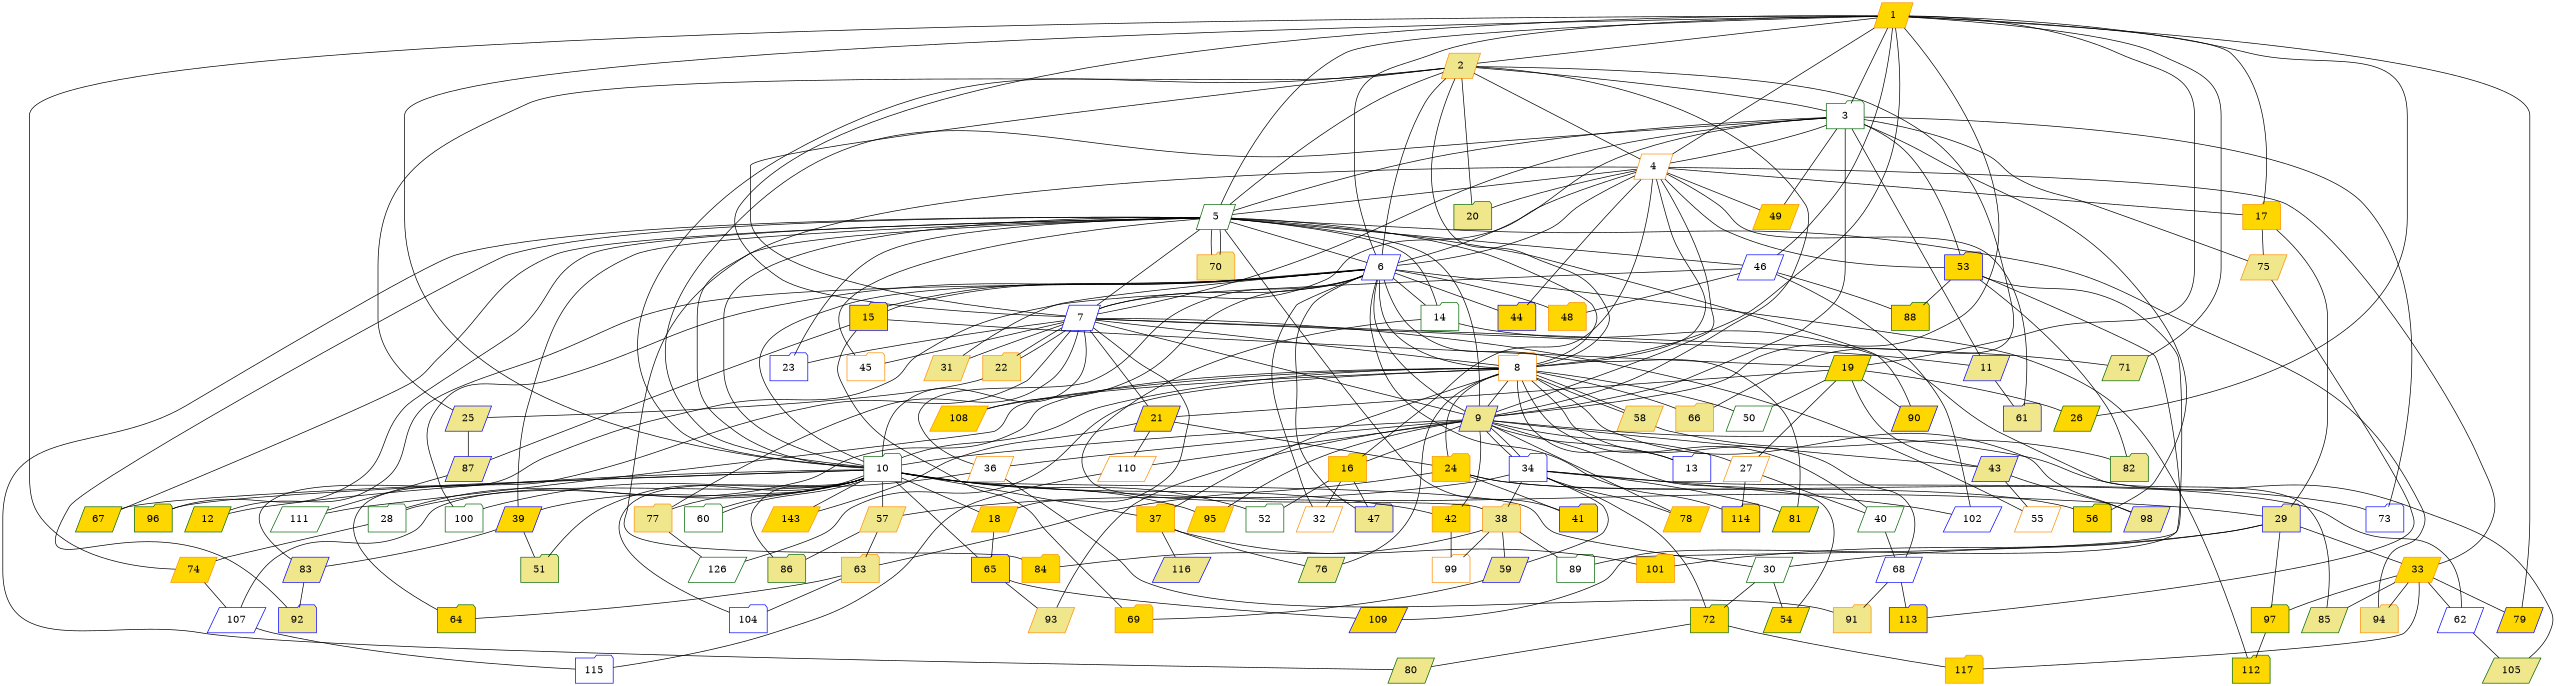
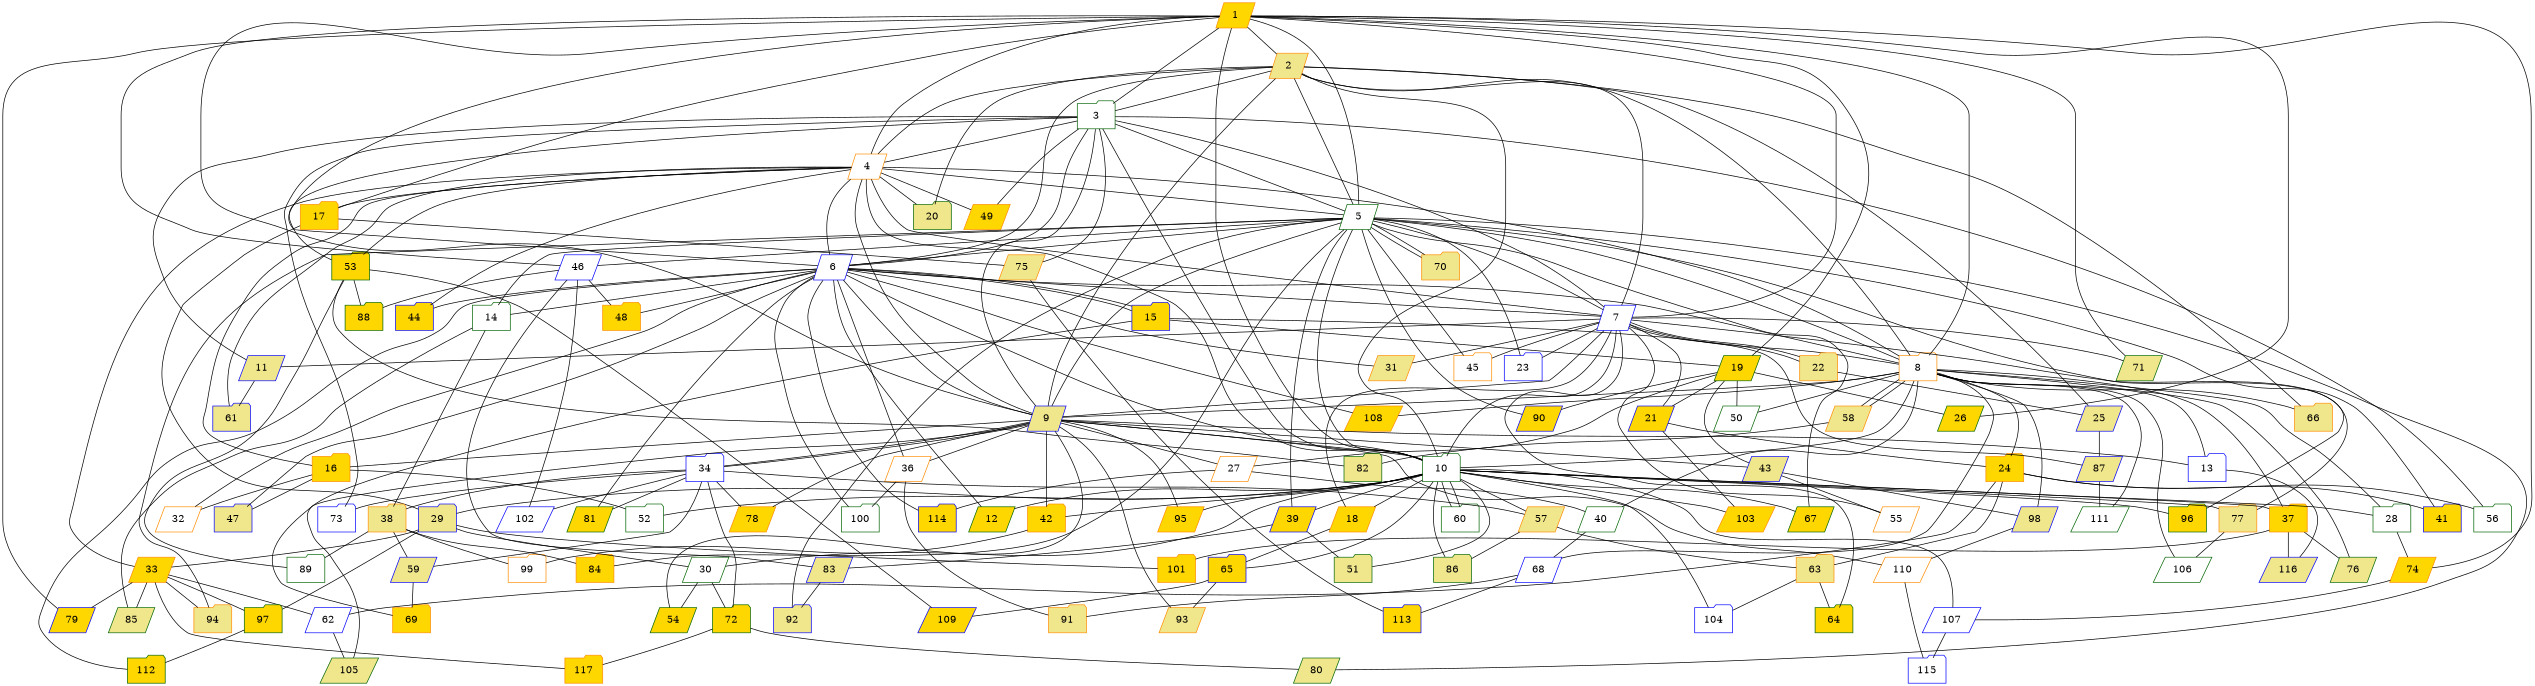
node "53": color blue -> darkgreen
edge "21" -- "110": now "98" -- "110"
edge "13" -- "116": added
node "143": label "143" -> "103"
node "56": fillcolor gold -> white
node "126": label "126" -> "106"
